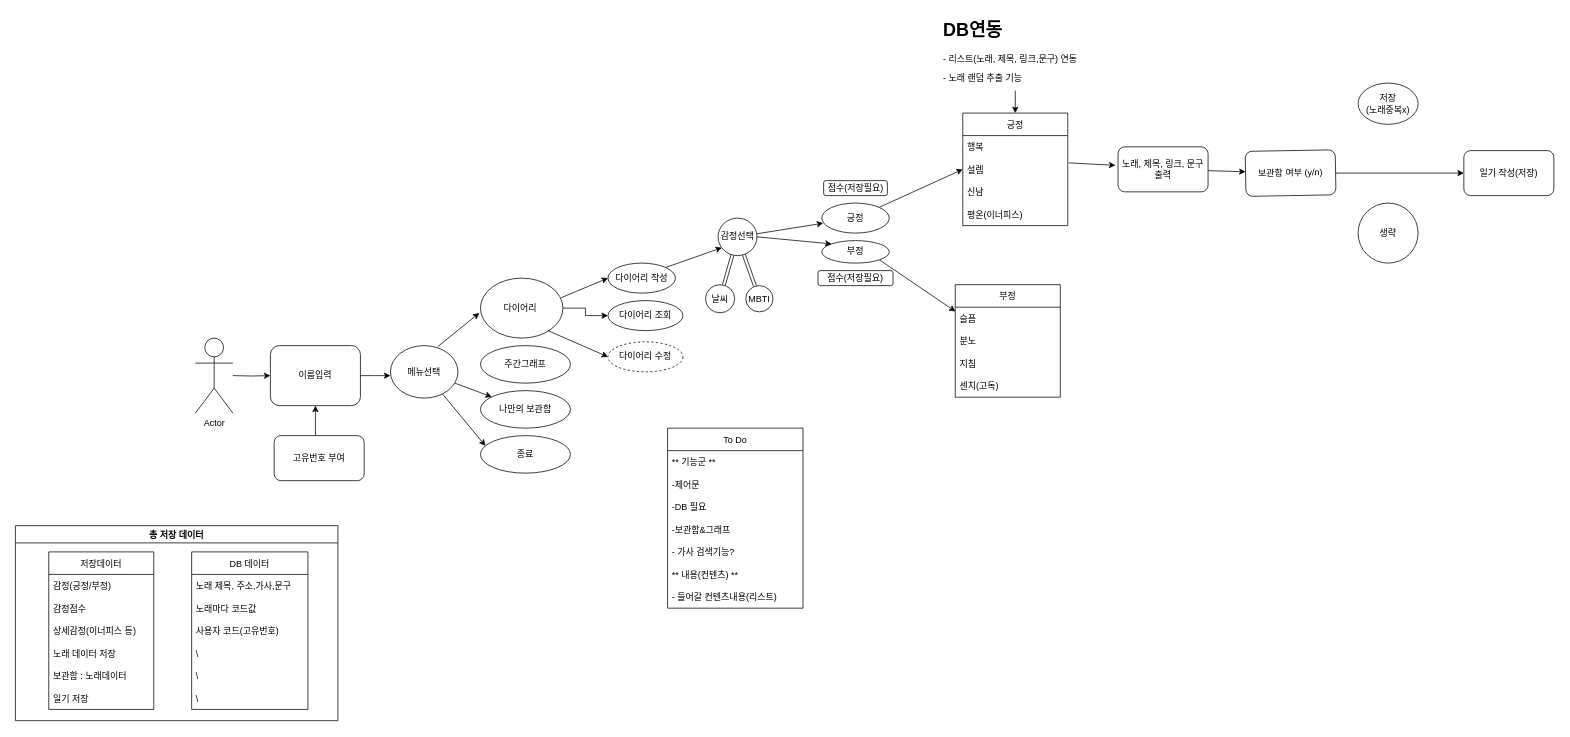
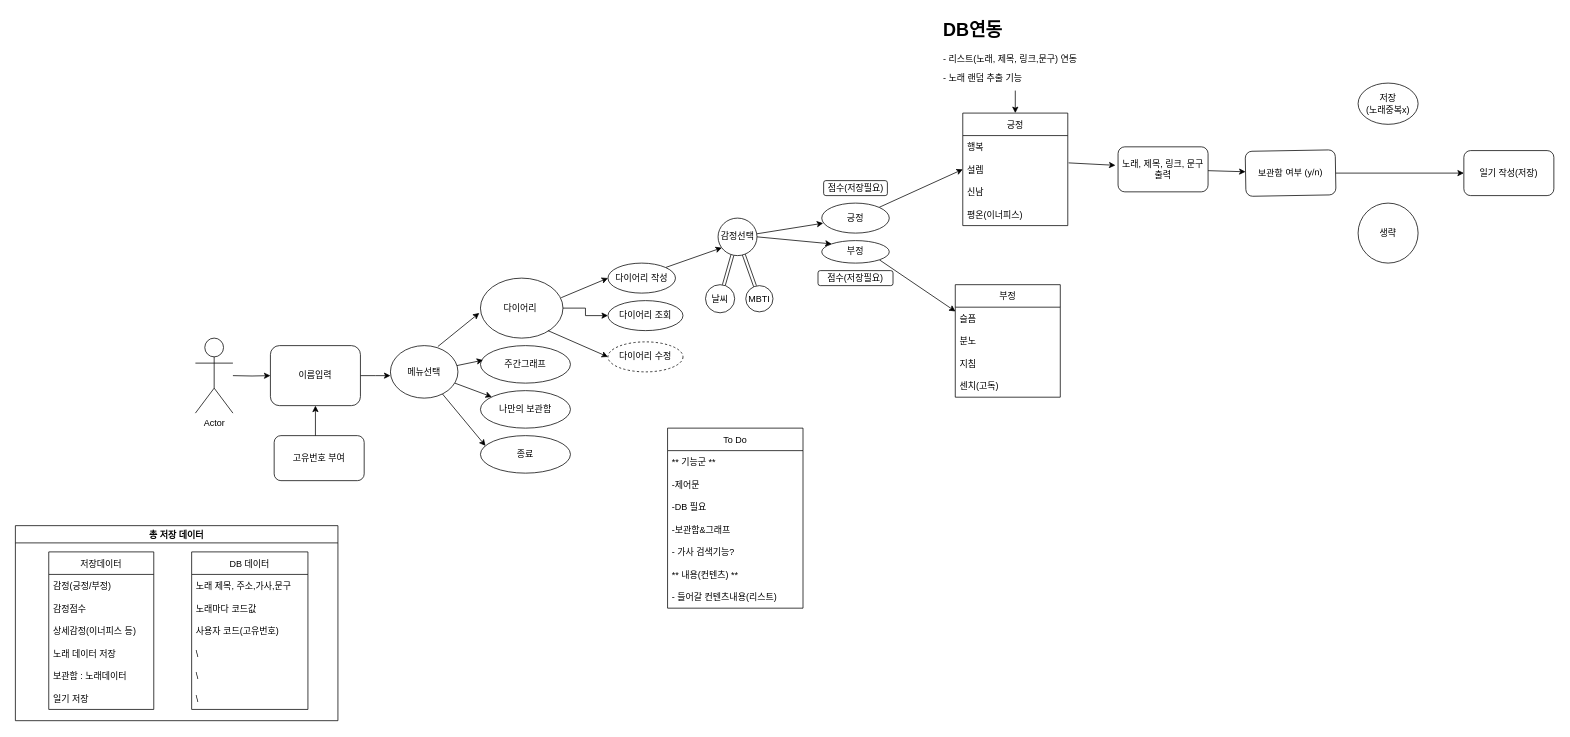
edge "메뉴선택" -> "주간그래프": added
